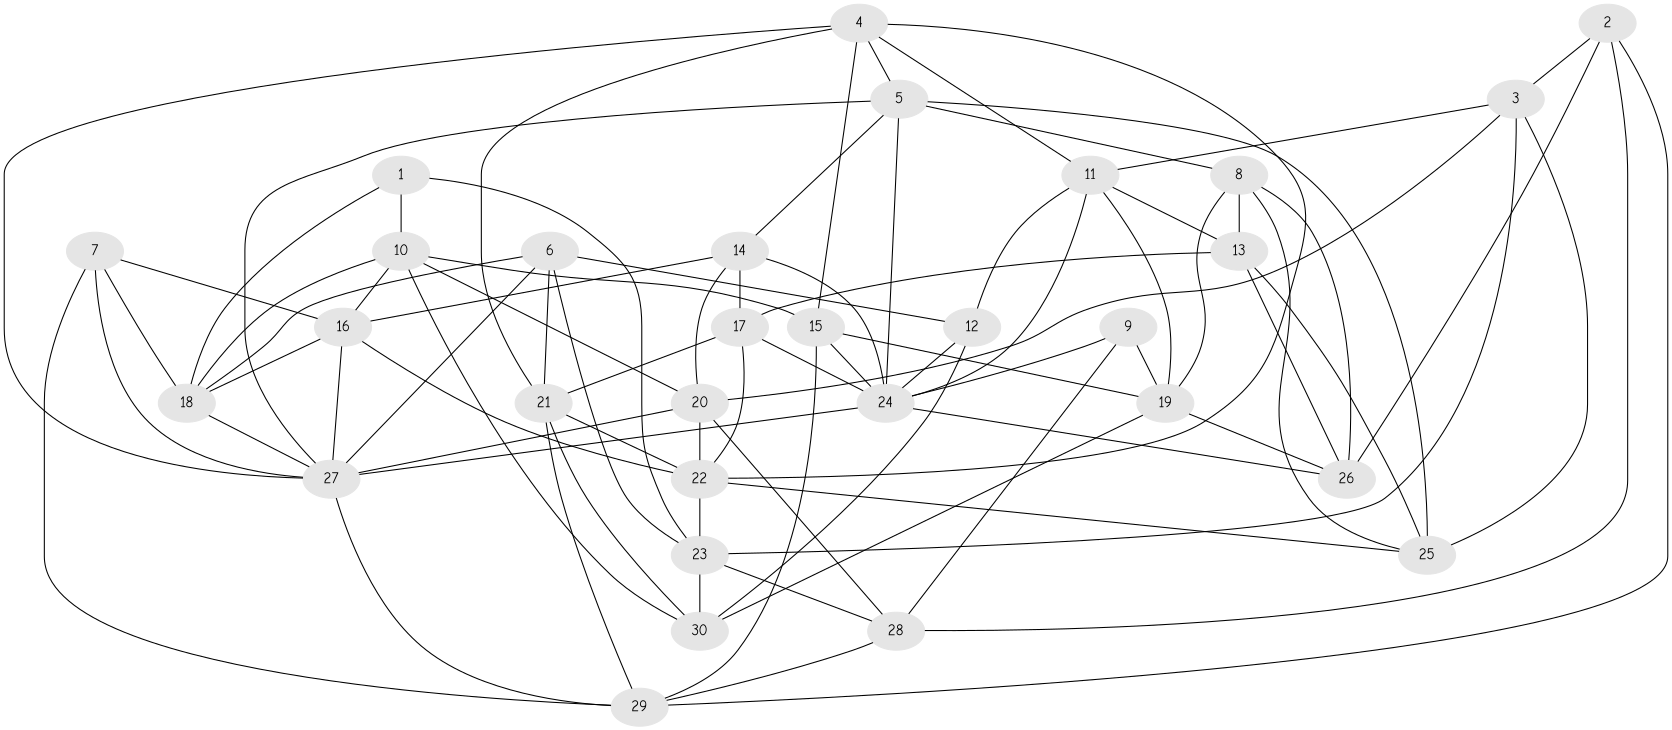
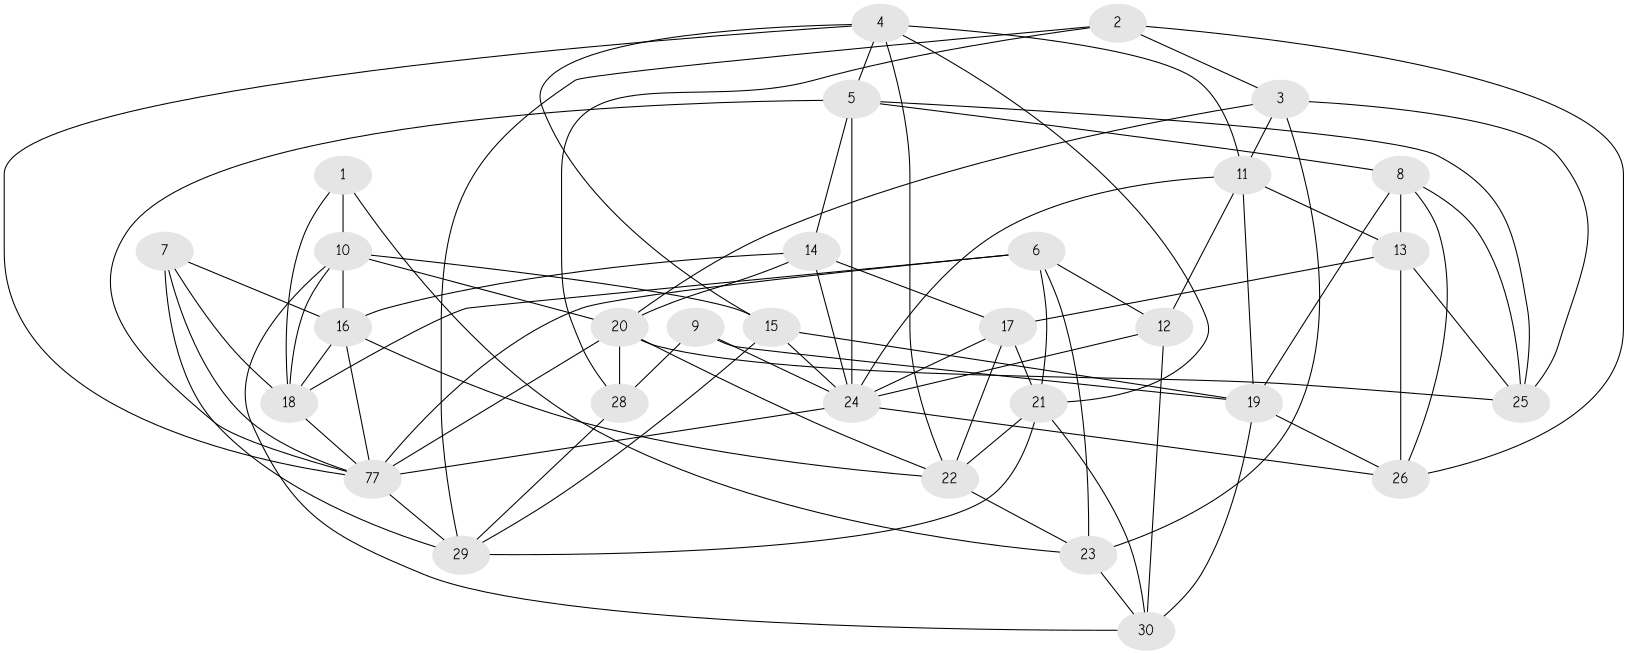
node "27": label "27" -> "77"
edge "22" -- "25": now "20" -- "25"
edge "23" -- "28": removed
